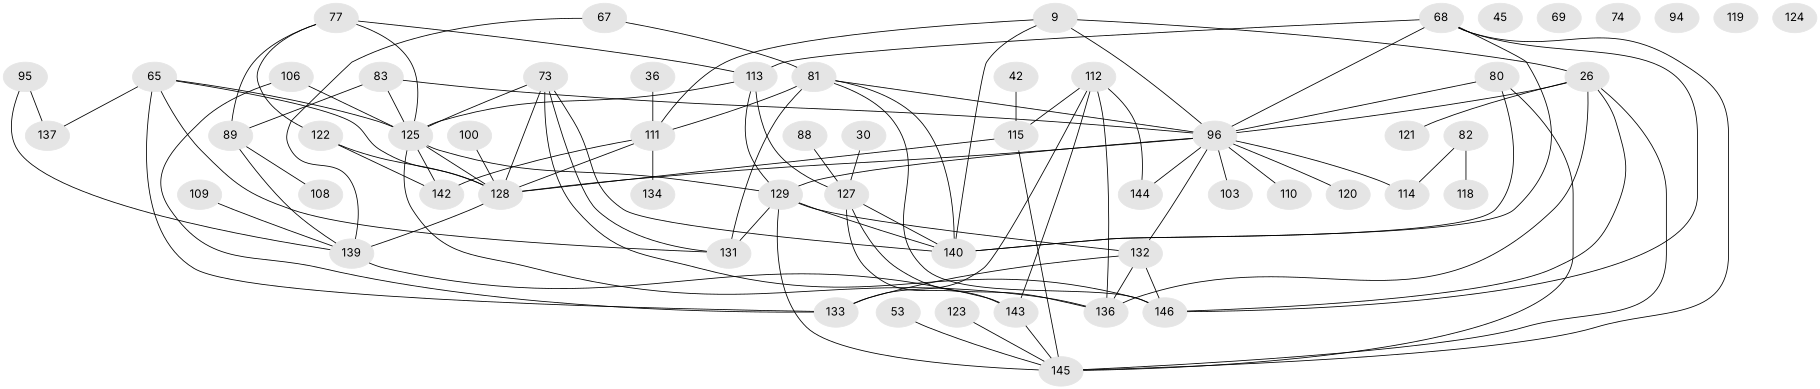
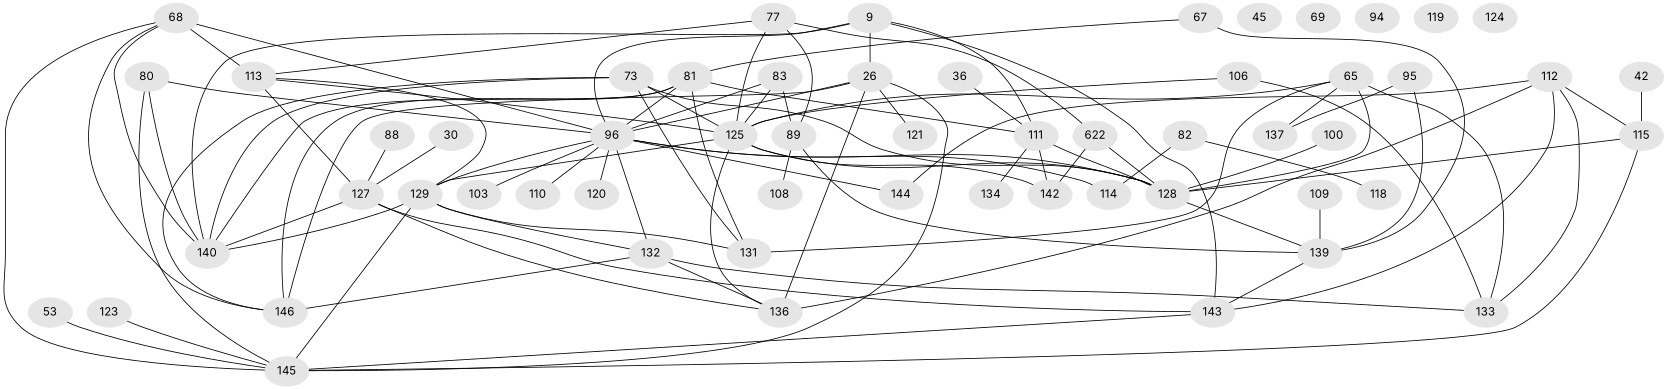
node "74": removed
edge "9" -- "143": added
node "122": label "122" -> "622"
